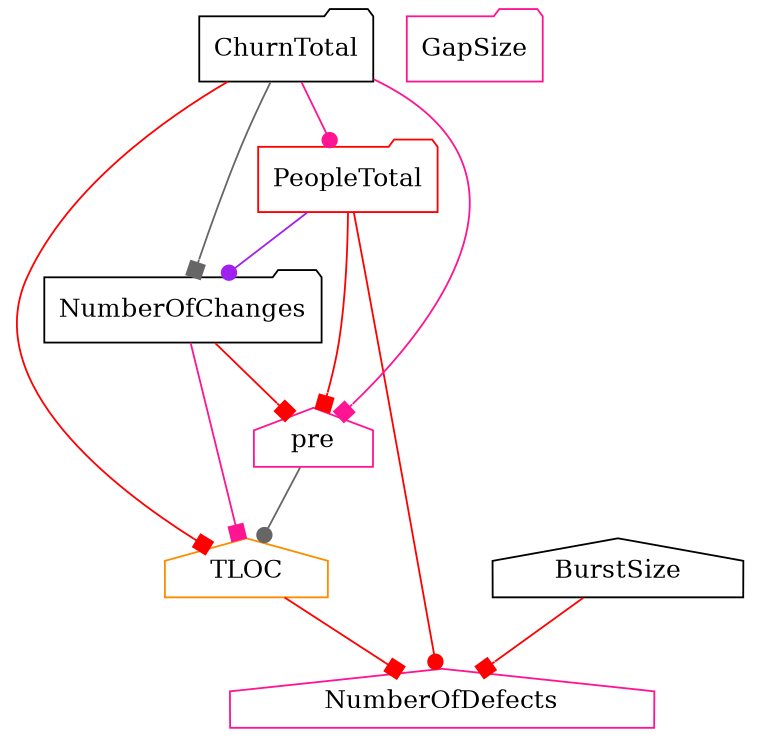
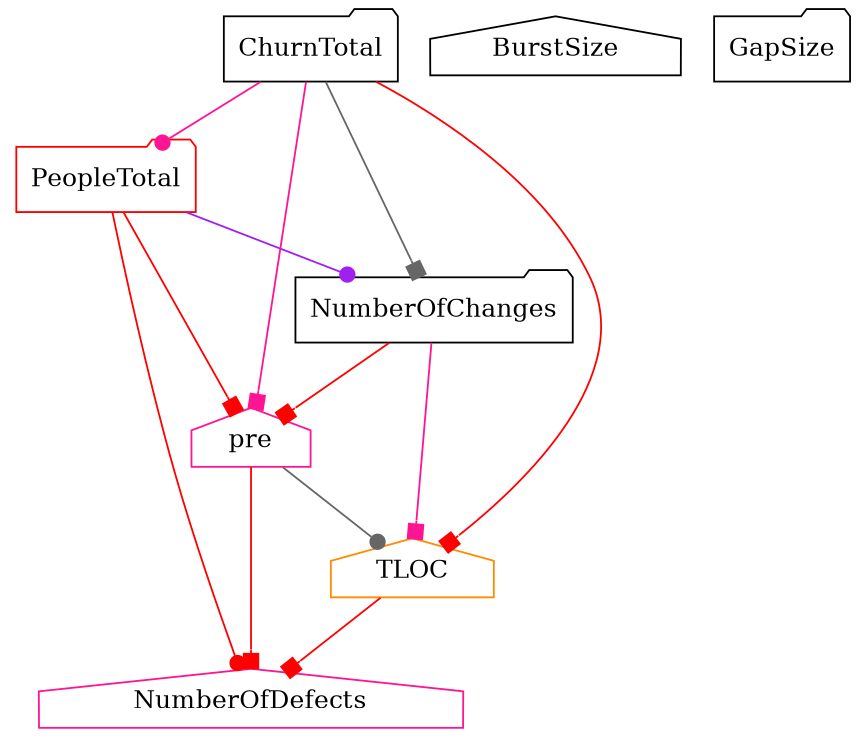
node "GapSize": color deeppink -> black
edge "BurstSize" -> "NumberOfDefects": now "pre" -> "NumberOfDefects"
